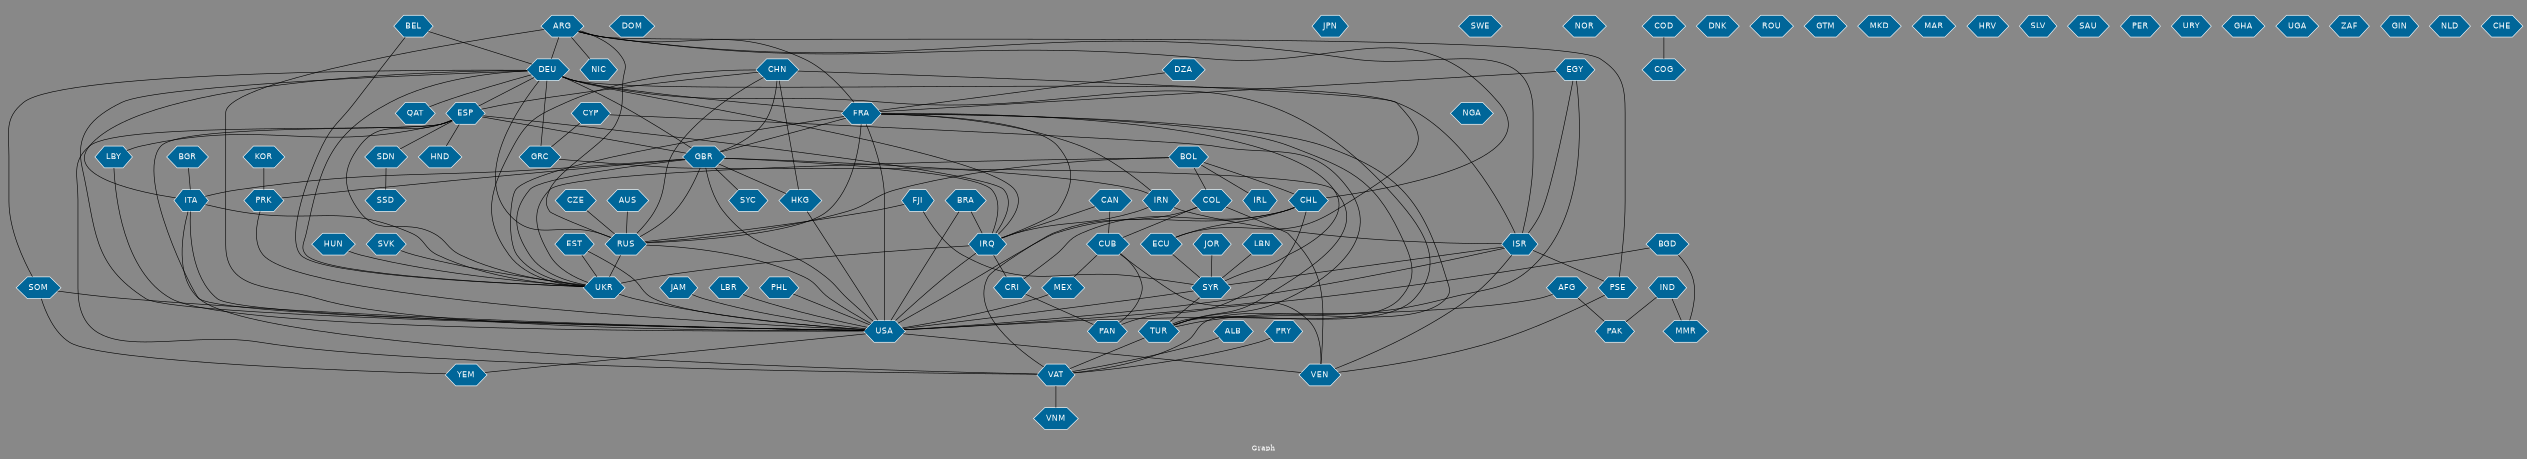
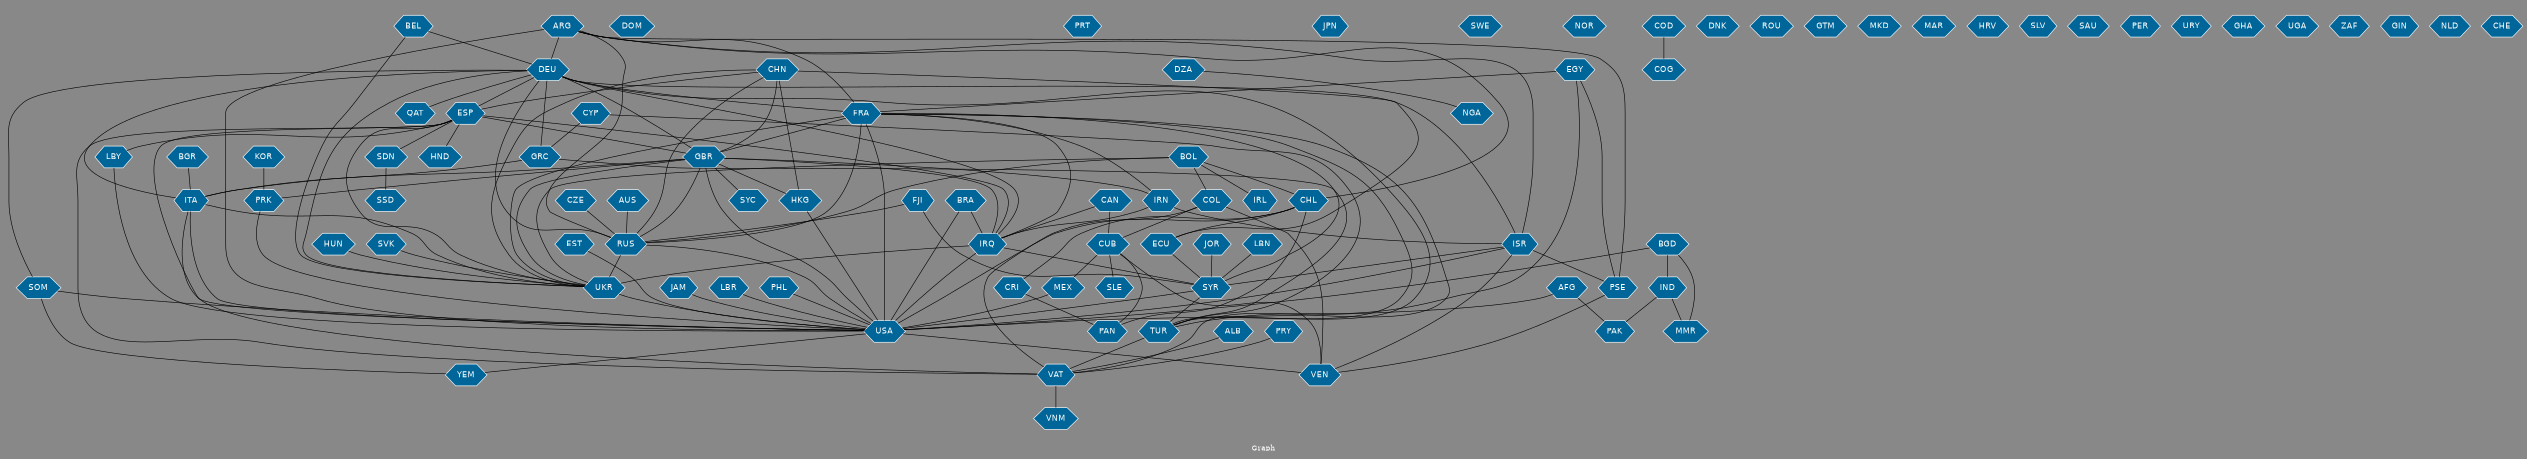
node "PRT": added
node "NIC": removed
edge "DZA" -- "FRA": now "DZA" -- "NGA"
edge "EGY" -- "ISR": now "EGY" -- "PSE"
edge "GRC" -- "ITA": added
edge "IRQ" -- "CRI": now "IRQ" -- "SYR"
edge "EST" -- "UKR": removed
edge "BGD" -- "IND": added
edge "DEU" -- "USA": removed
node "SLE": added
